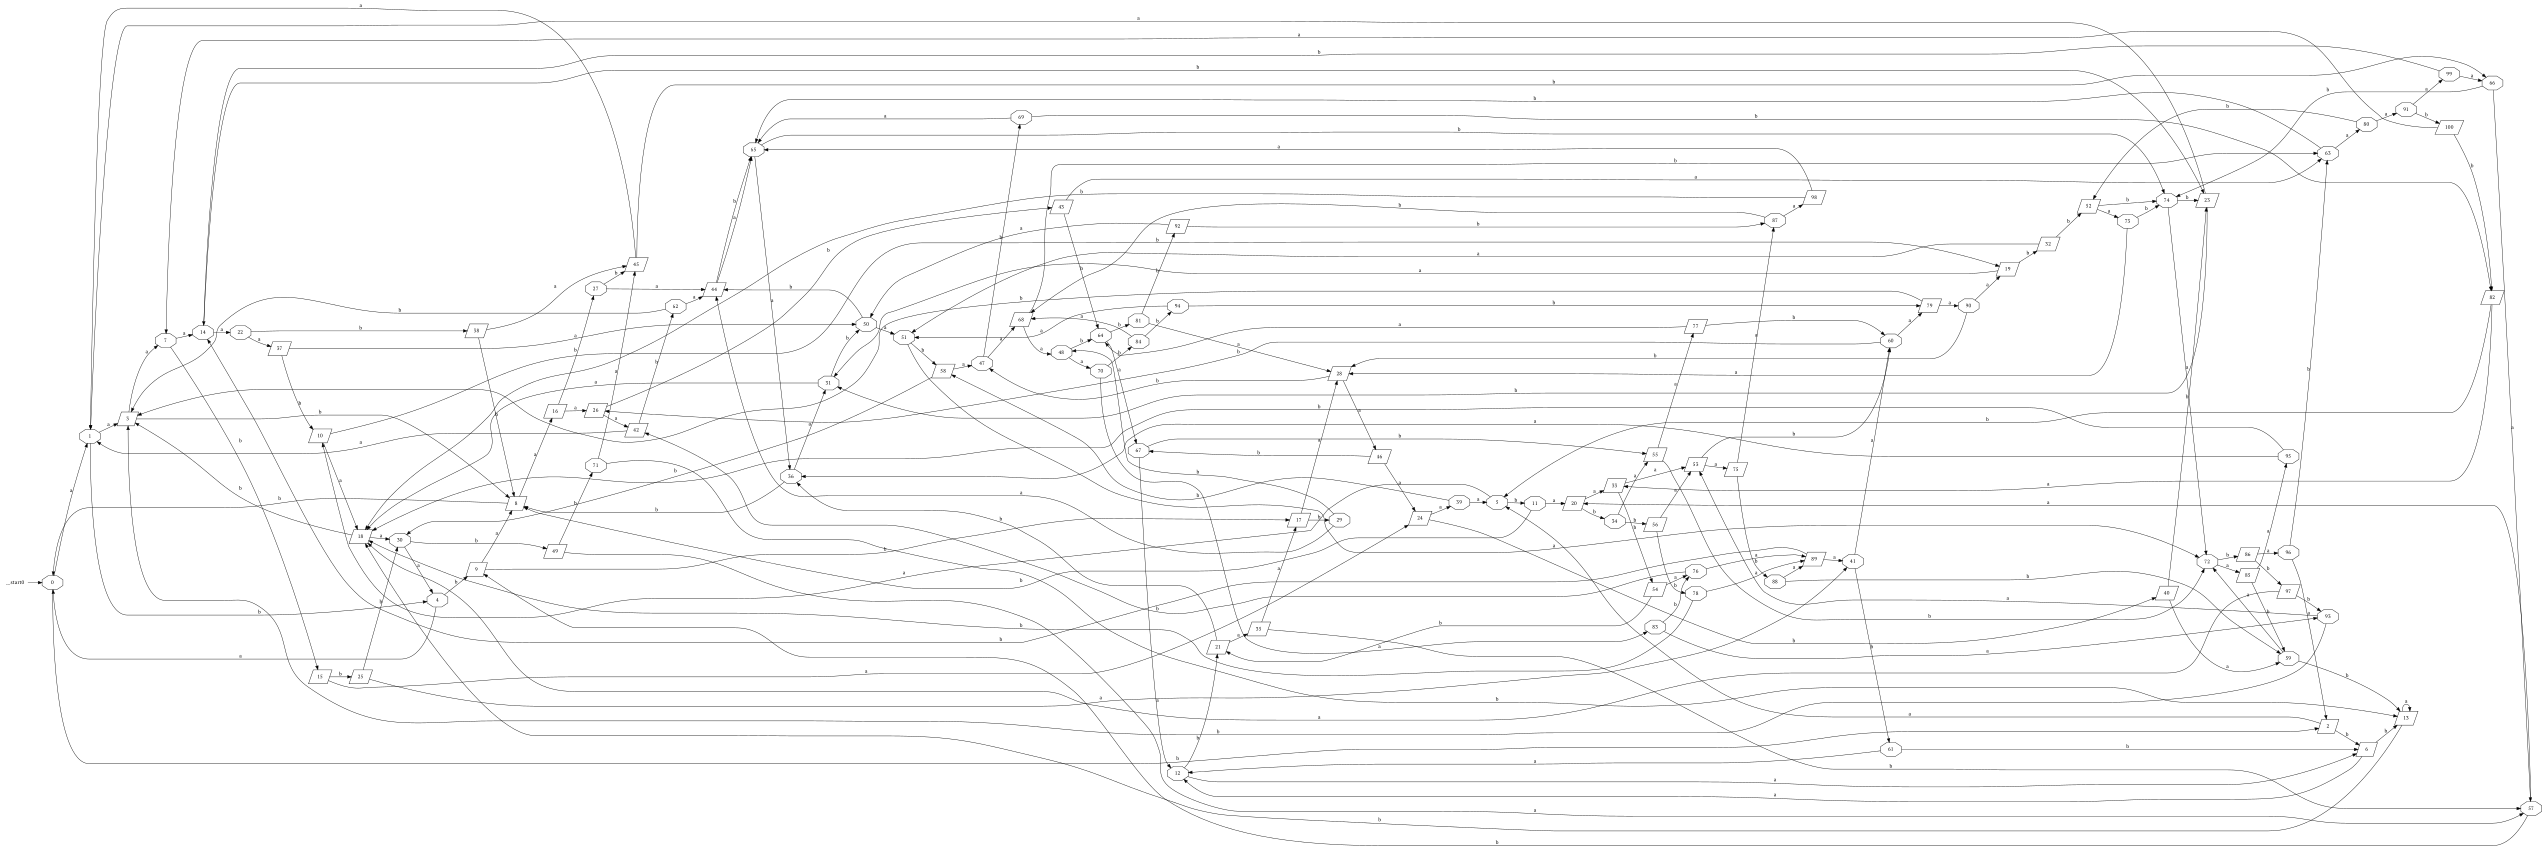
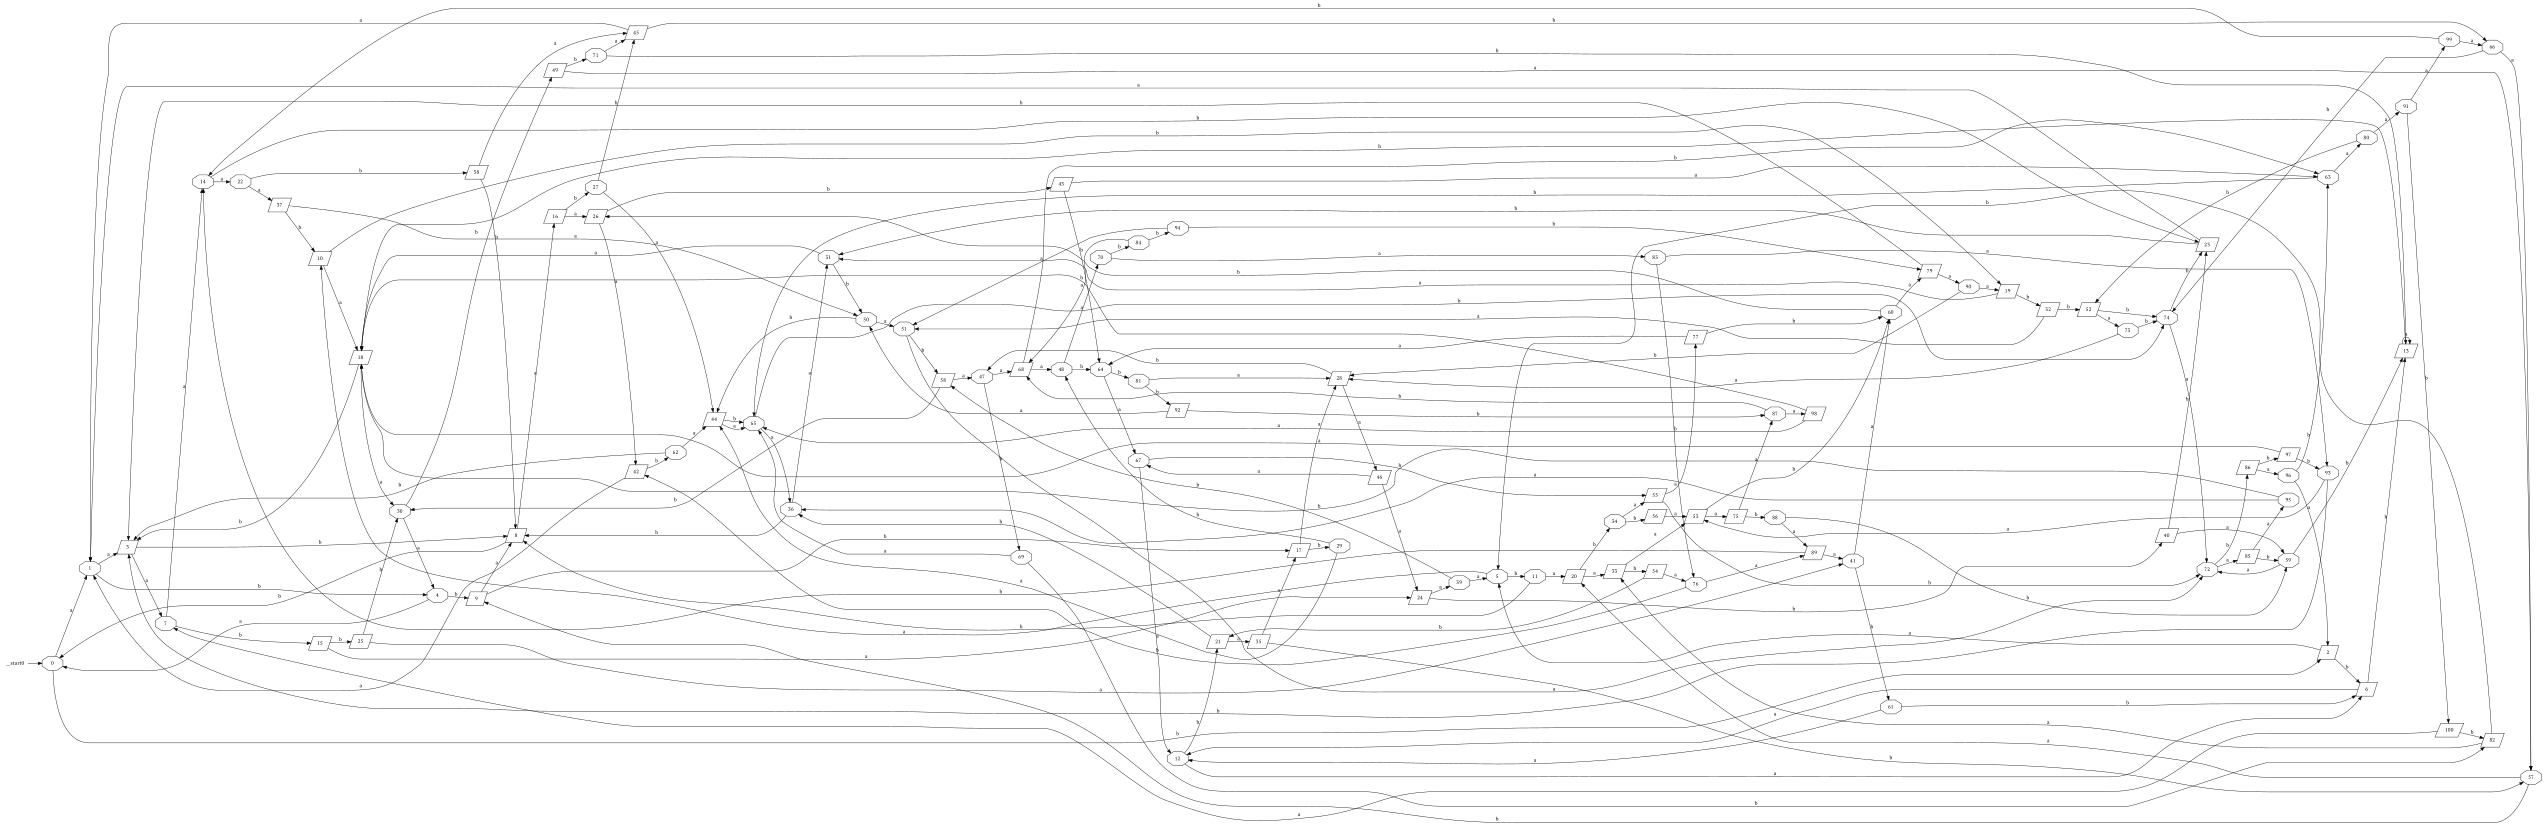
edge "46" -> "67": label "b" -> "a"
node "78": removed
